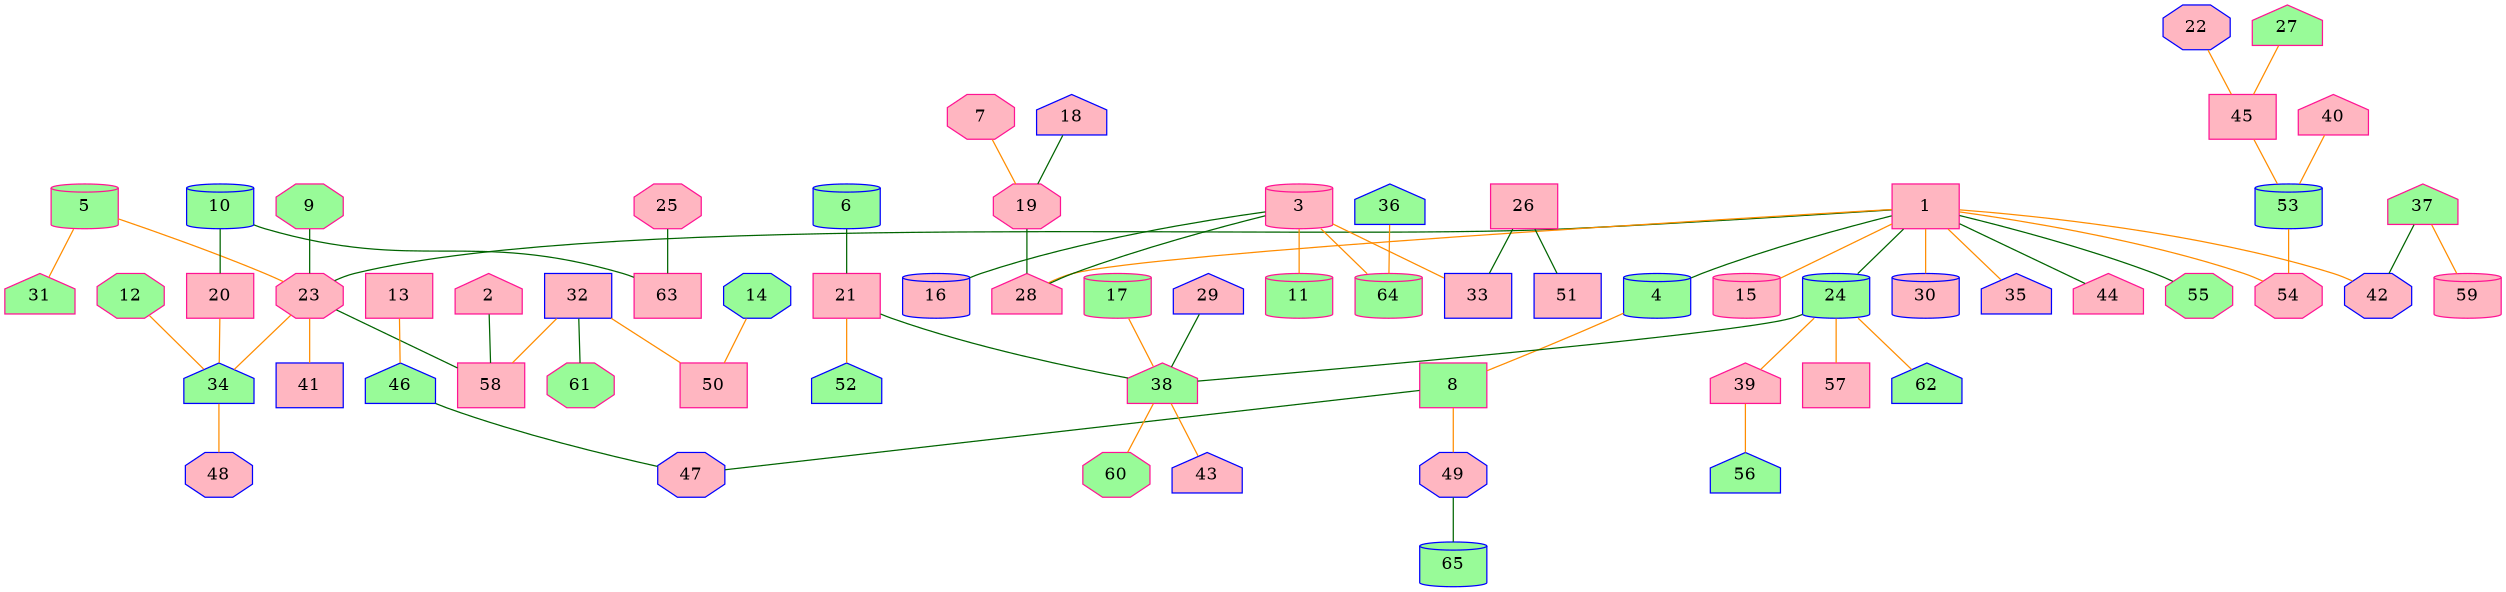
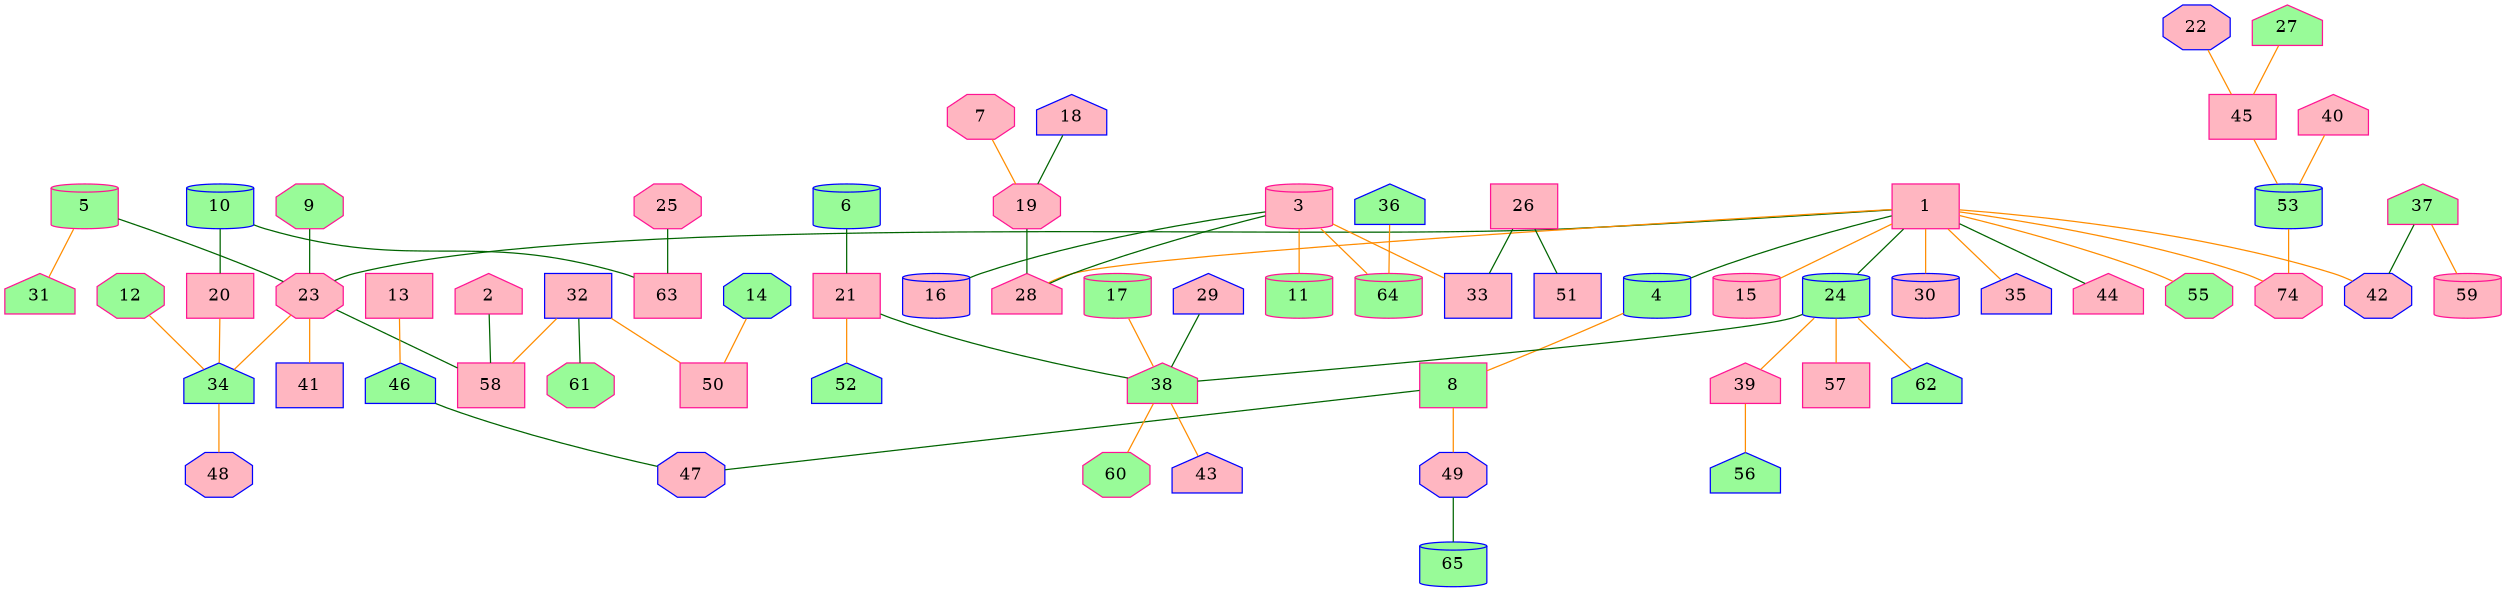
edge "1" -- "55": color darkgreen -> darkorange
edge "5" -- "23": color darkorange -> darkgreen
node "54": label "54" -> "74"
